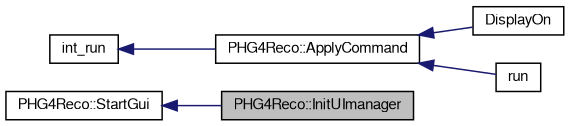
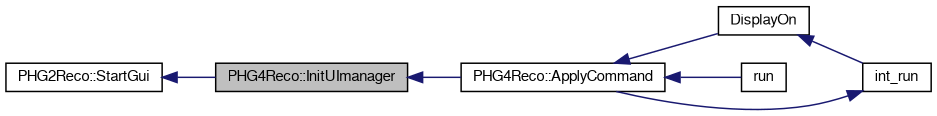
edge "int_run" -> "DisplayOn": added
edge "PHG4Reco::ApplyCommand" -> "PHG4Reco::InitUImanager": added
node "PHG4Reco::StartGui": label "PHG4Reco::StartGui" -> "PHG2Reco::StartGui"
